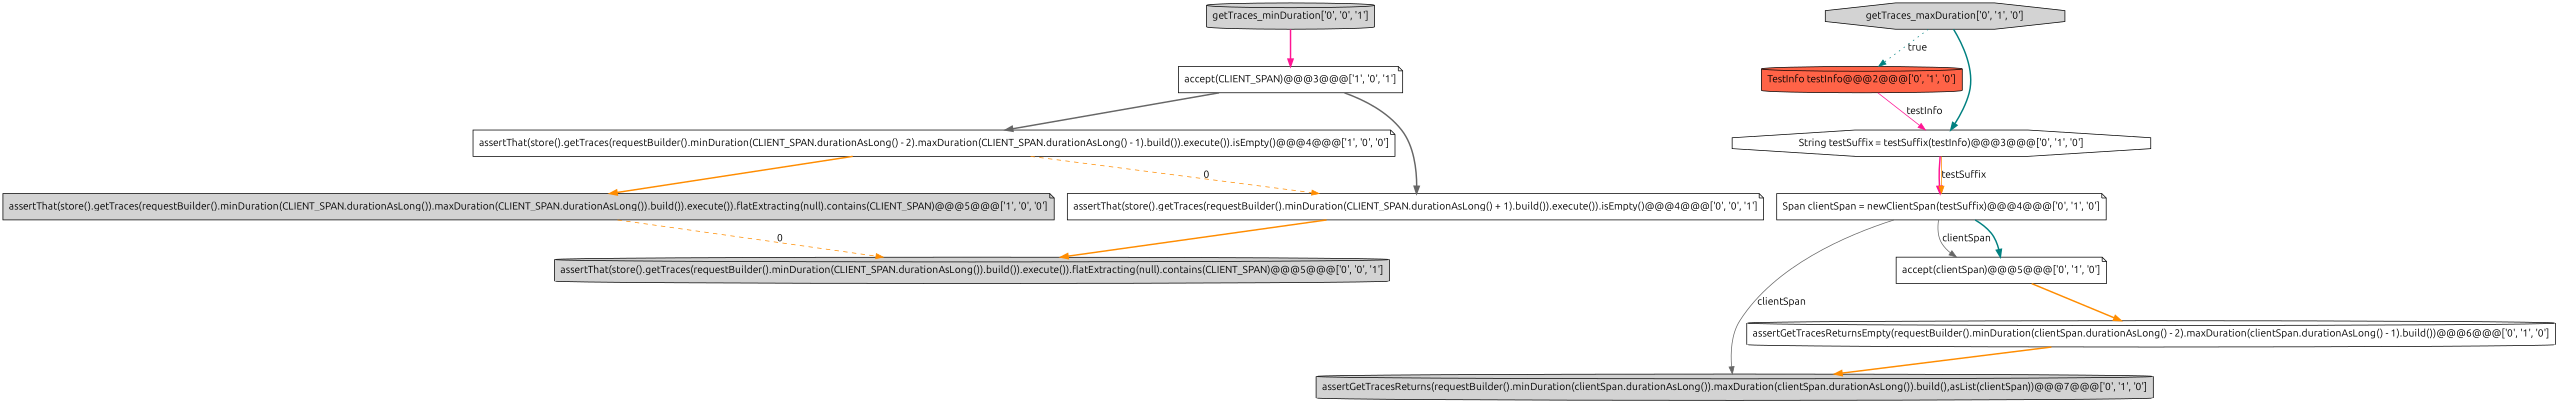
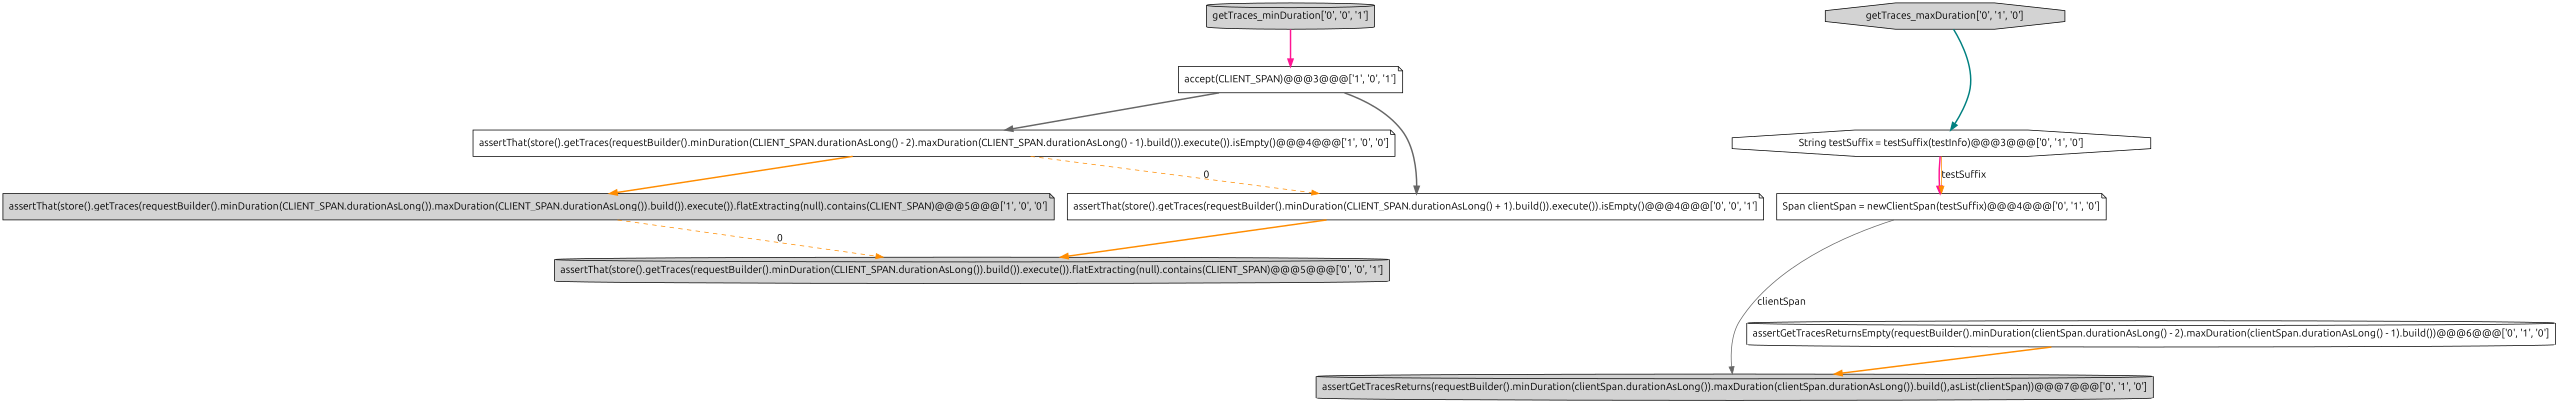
node "TestInfo testInfo@@@2@@@['0', '1', '0']": removed
node "accept(clientSpan)@@@5@@@['0', '1', '0']": removed
